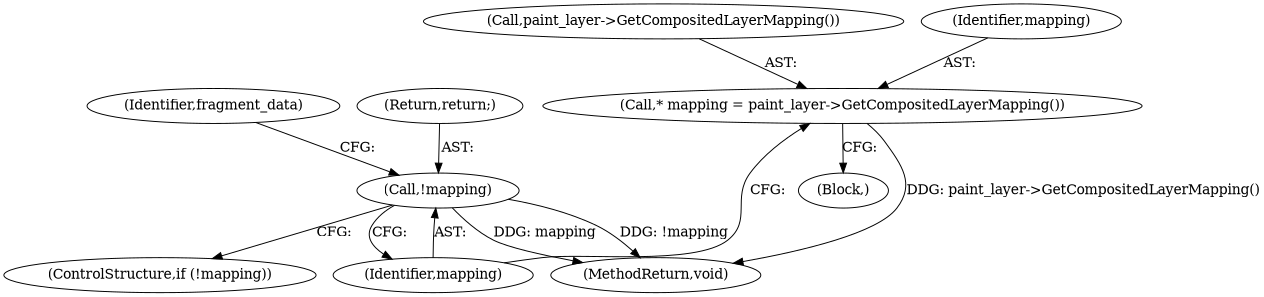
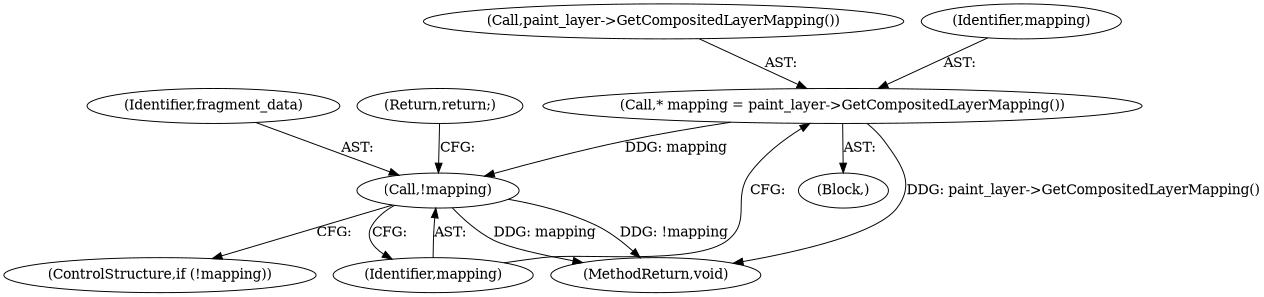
edge "(Call,* mapping = paint_layer->GetCompositedLayerMapping())" -> "(Call,!mapping)": added, label "DDG: mapping"
edge "(Identifier,fragment_data)" -> "(Call,!mapping)": label "CFG: " -> "AST: "
edge "(Return,return;)" -> "(Call,!mapping)": label "AST: " -> "CFG: "
edge "(Call,* mapping = paint_layer->GetCompositedLayerMapping())" -> "(Block,)": label "CFG: " -> "AST: "
